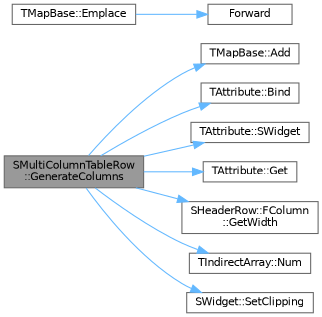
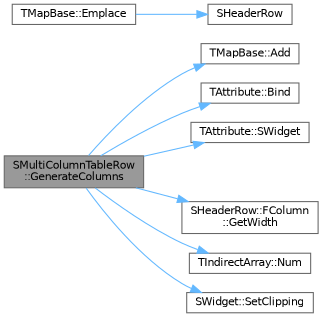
node "Forward": label "Forward" -> "SHeaderRow"
node "TAttribute::Get": removed
